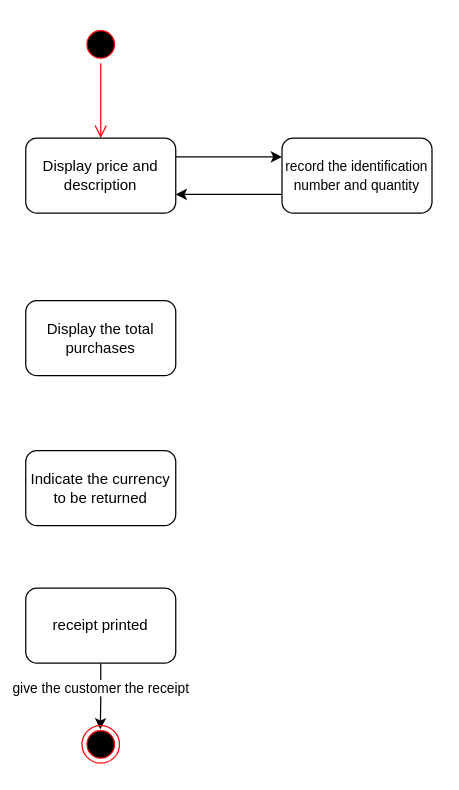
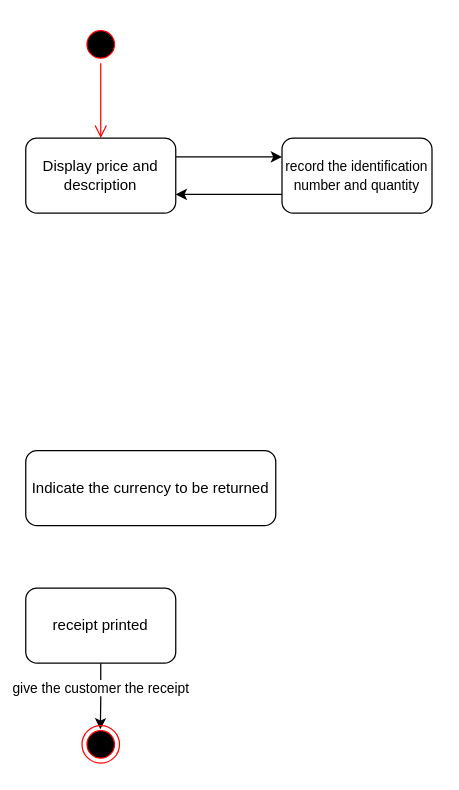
node "Display the total purchases": removed
node "Indicate the currency to be returned": size 150x75 -> 250x75
